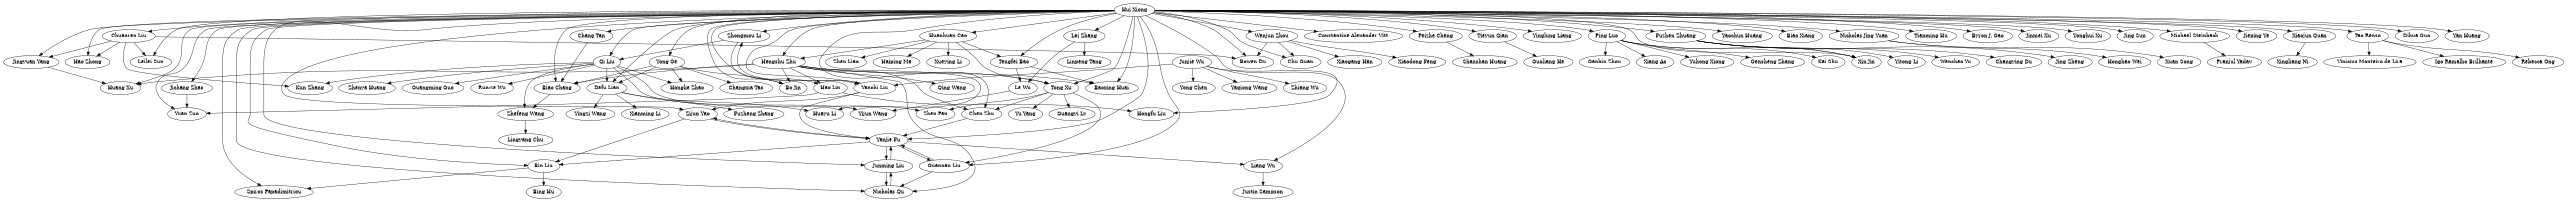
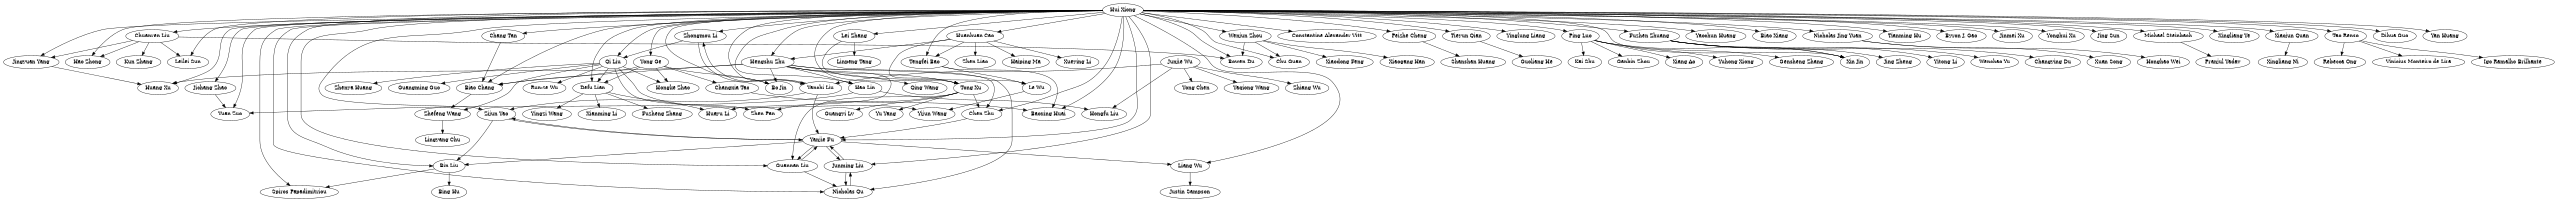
node "Jieping Ye": label "Jieping Ye" -> "Xingliang Ye"
edge "Qi Liu" -> "Kun Zhang": removed
edge "Hengshu Zhu" -> "Baoxing Huai": now "Changxia Tao" -> "Baoxing Huai"
